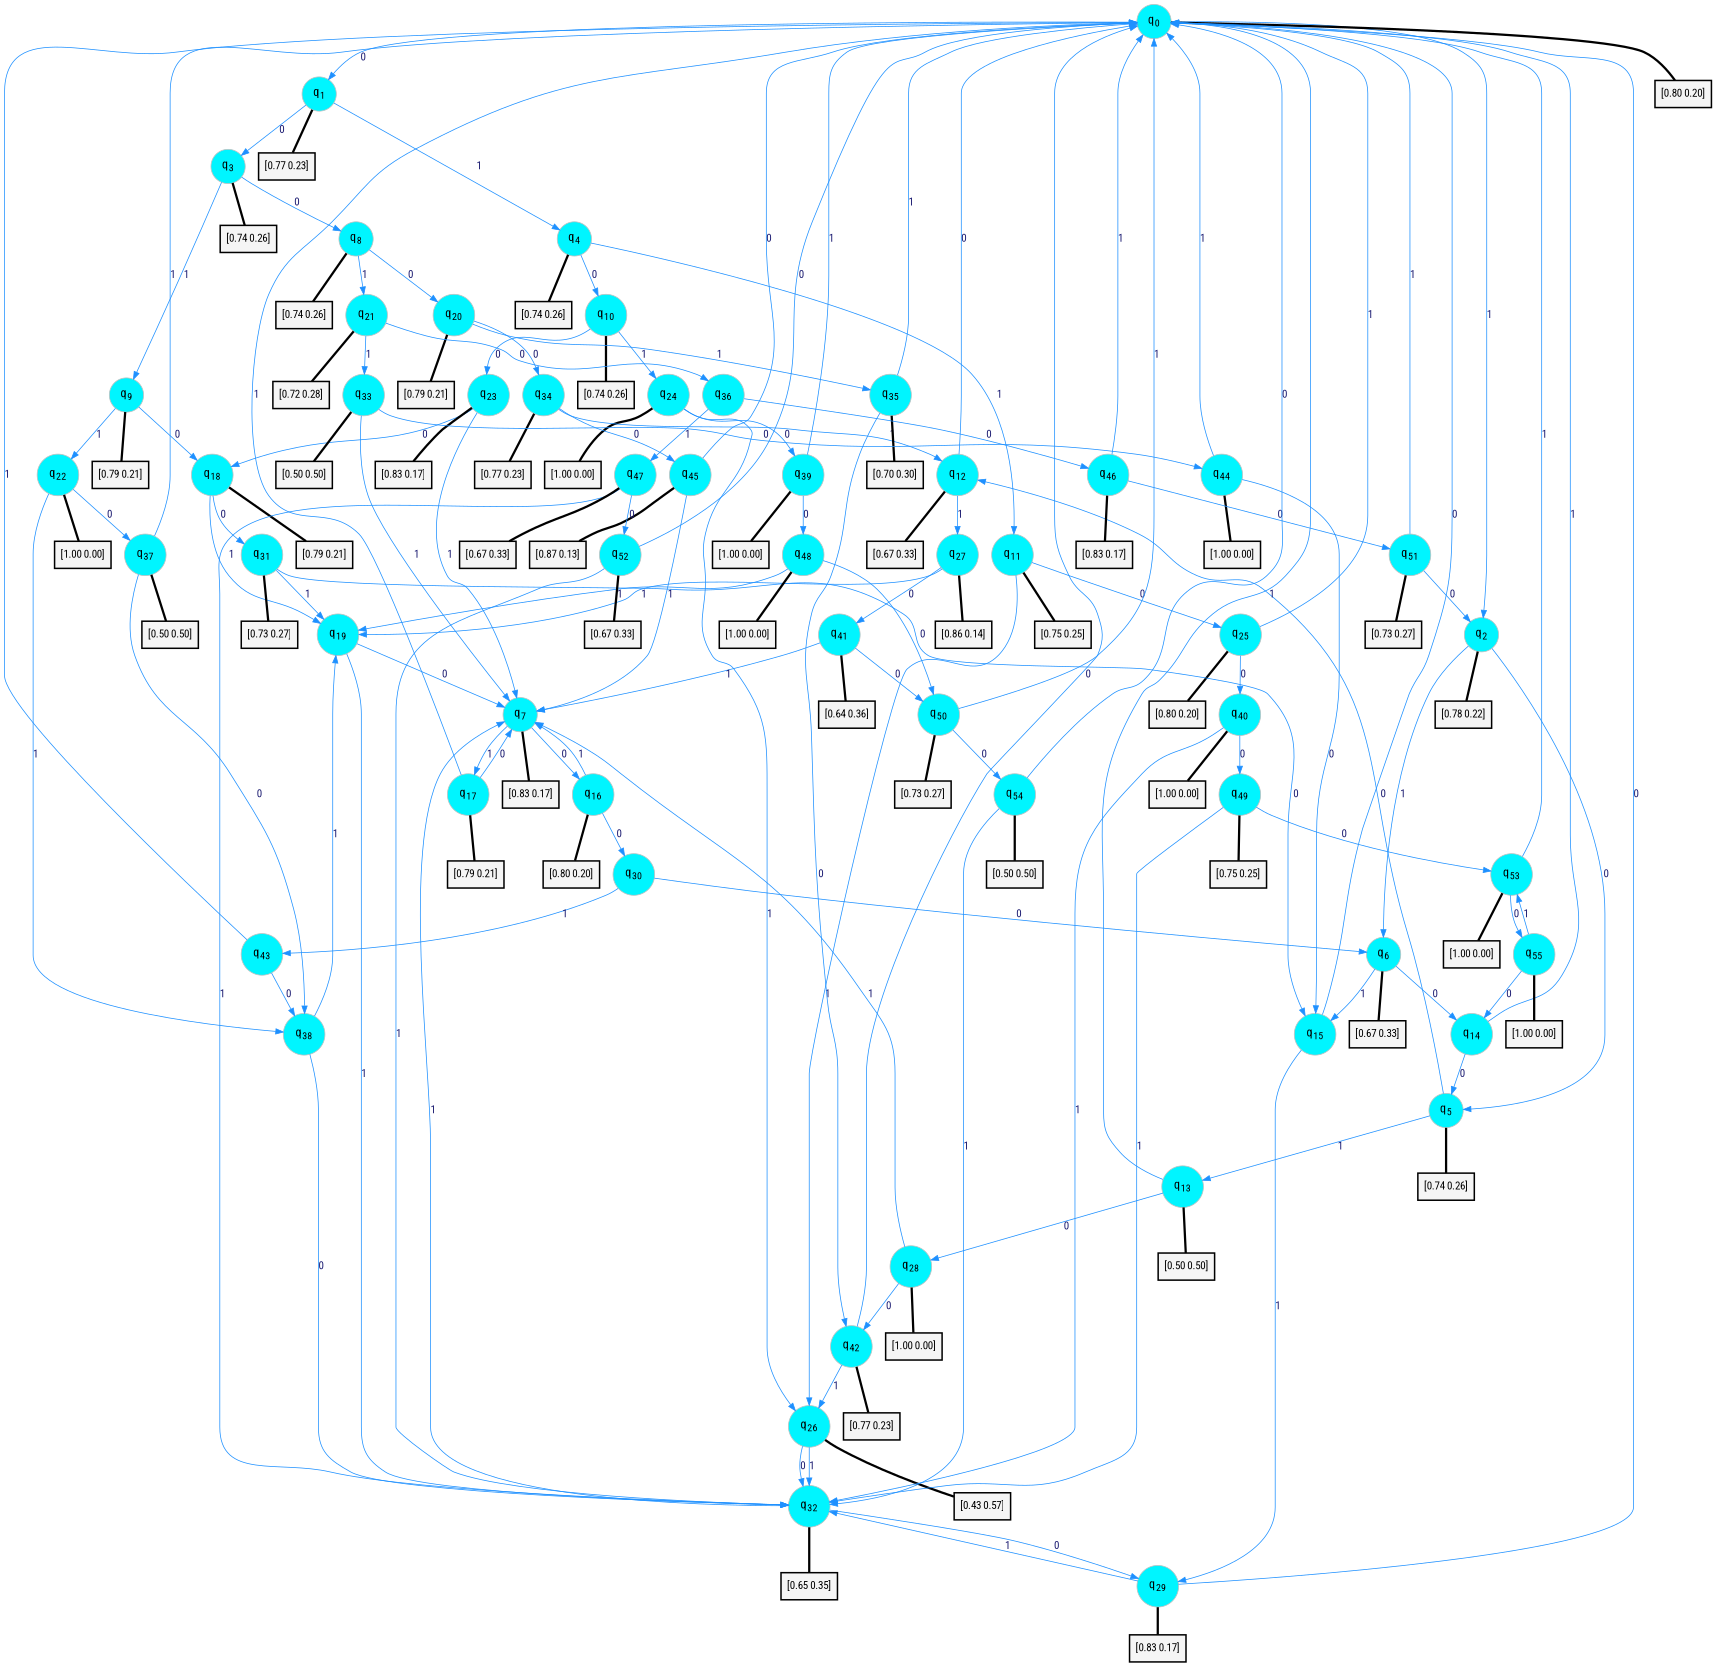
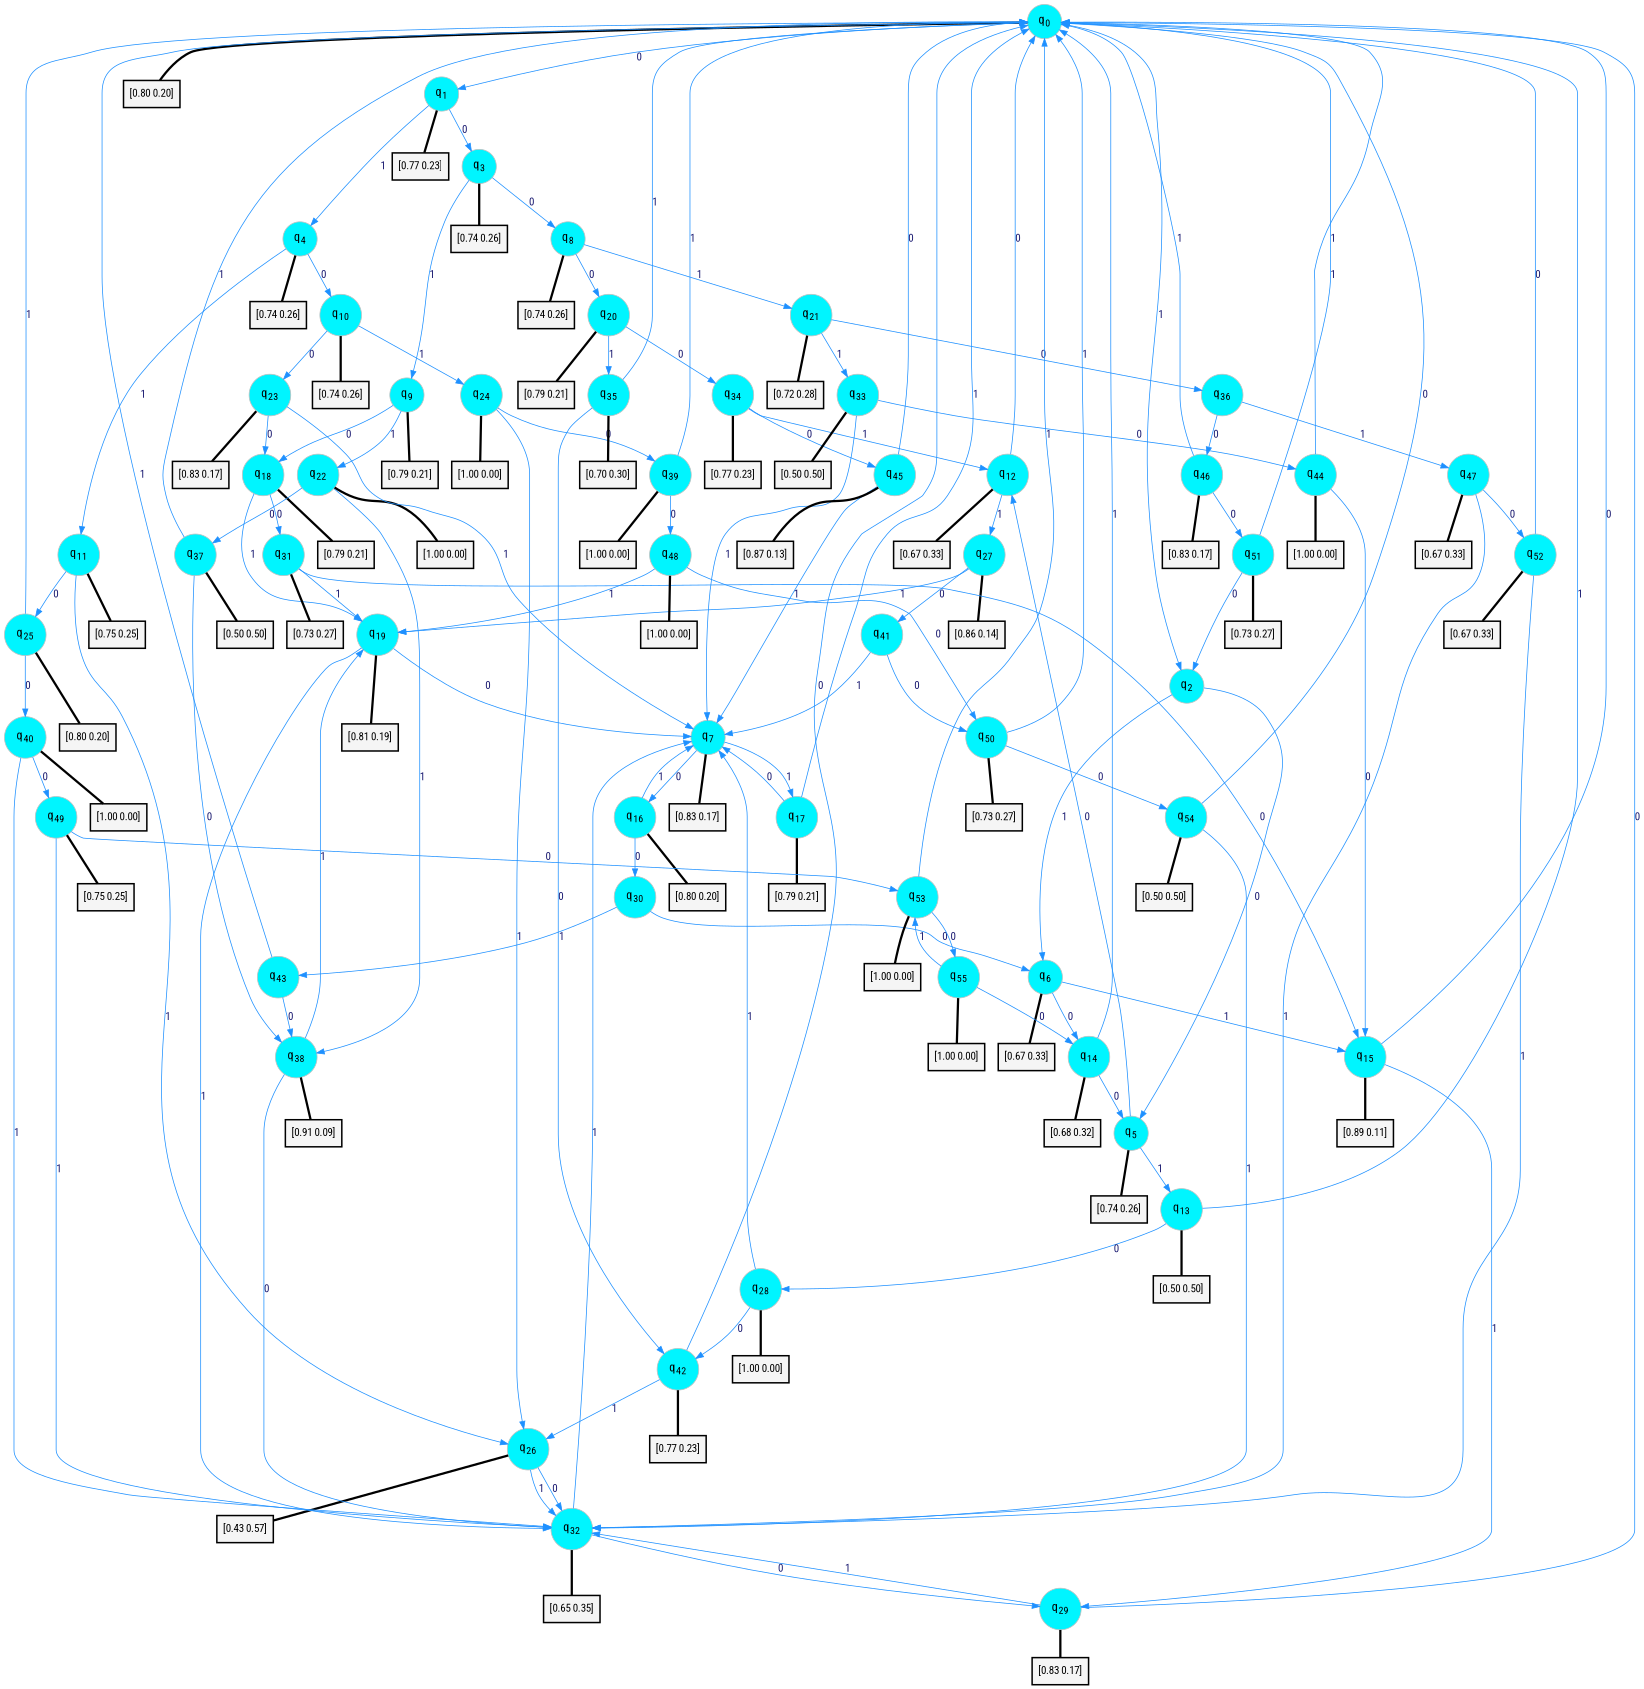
node "[0.64 0.36]": removed
node "[0.78 0.22]": removed
node "[0.81 0.19]": added
node "[0.91 0.09]": added
node "[0.68 0.32]": added
node "[0.89 0.11]": added
